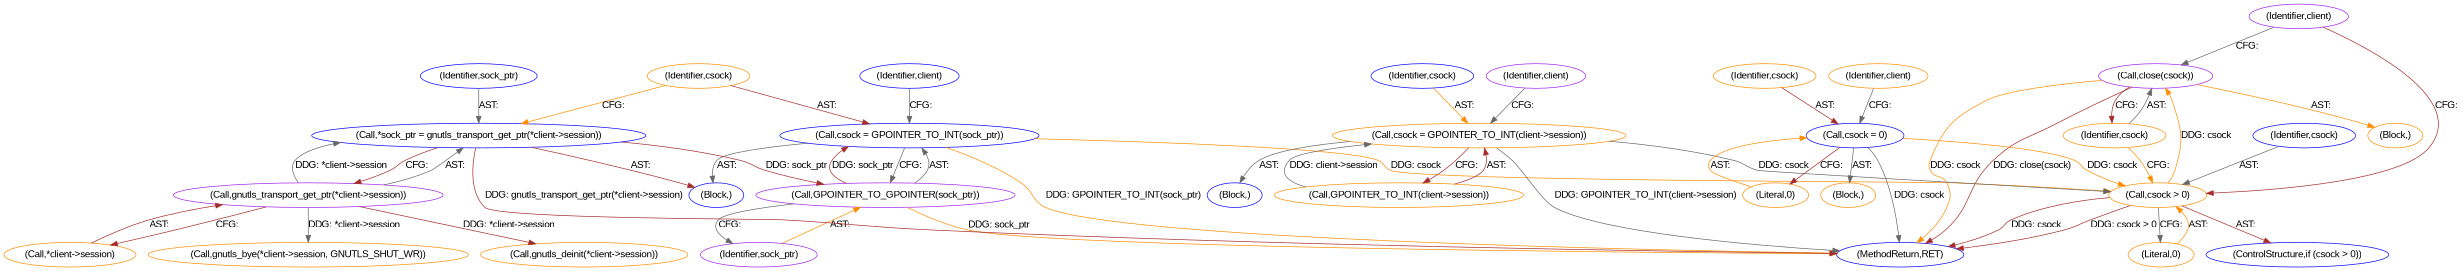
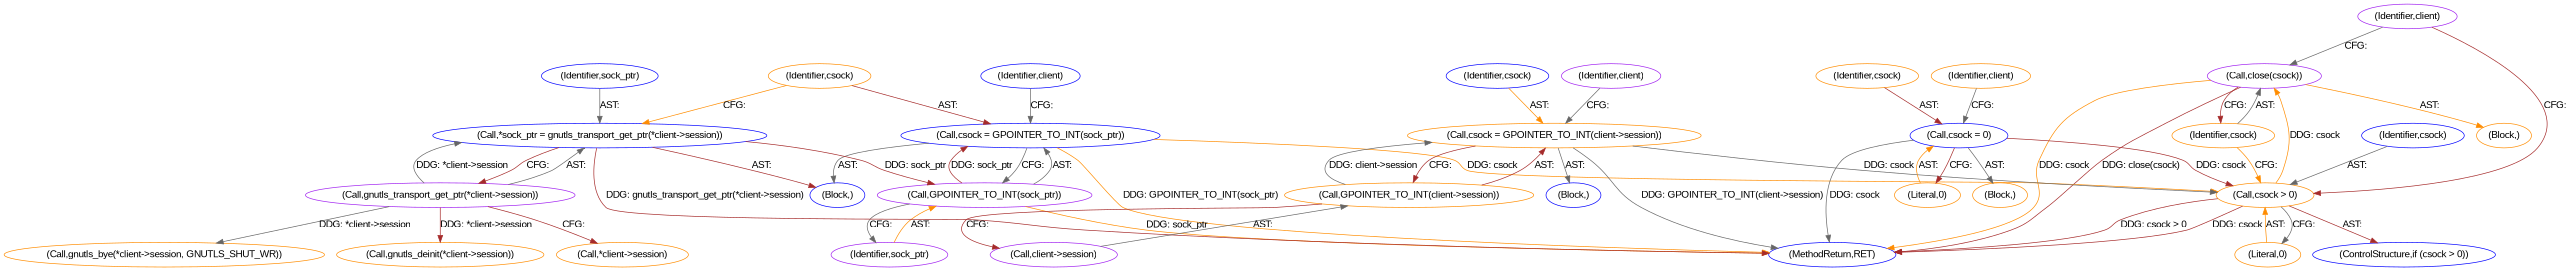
edge "(Call,csock = 0)" -> "(Call,csock > 0)": color darkorange -> brown
node "(Call,GPOINTER_TO_GPOINTER(sock_ptr))": label "(Call,GPOINTER_TO_GPOINTER(sock_ptr))" -> "(Call,GPOINTER_TO_INT(sock_ptr))"
edge "(Call,*client->session)" -> "(Call,gnutls_transport_get_ptr(*client->session))": removed, label "AST:"
node "(Call,client->session)": added
